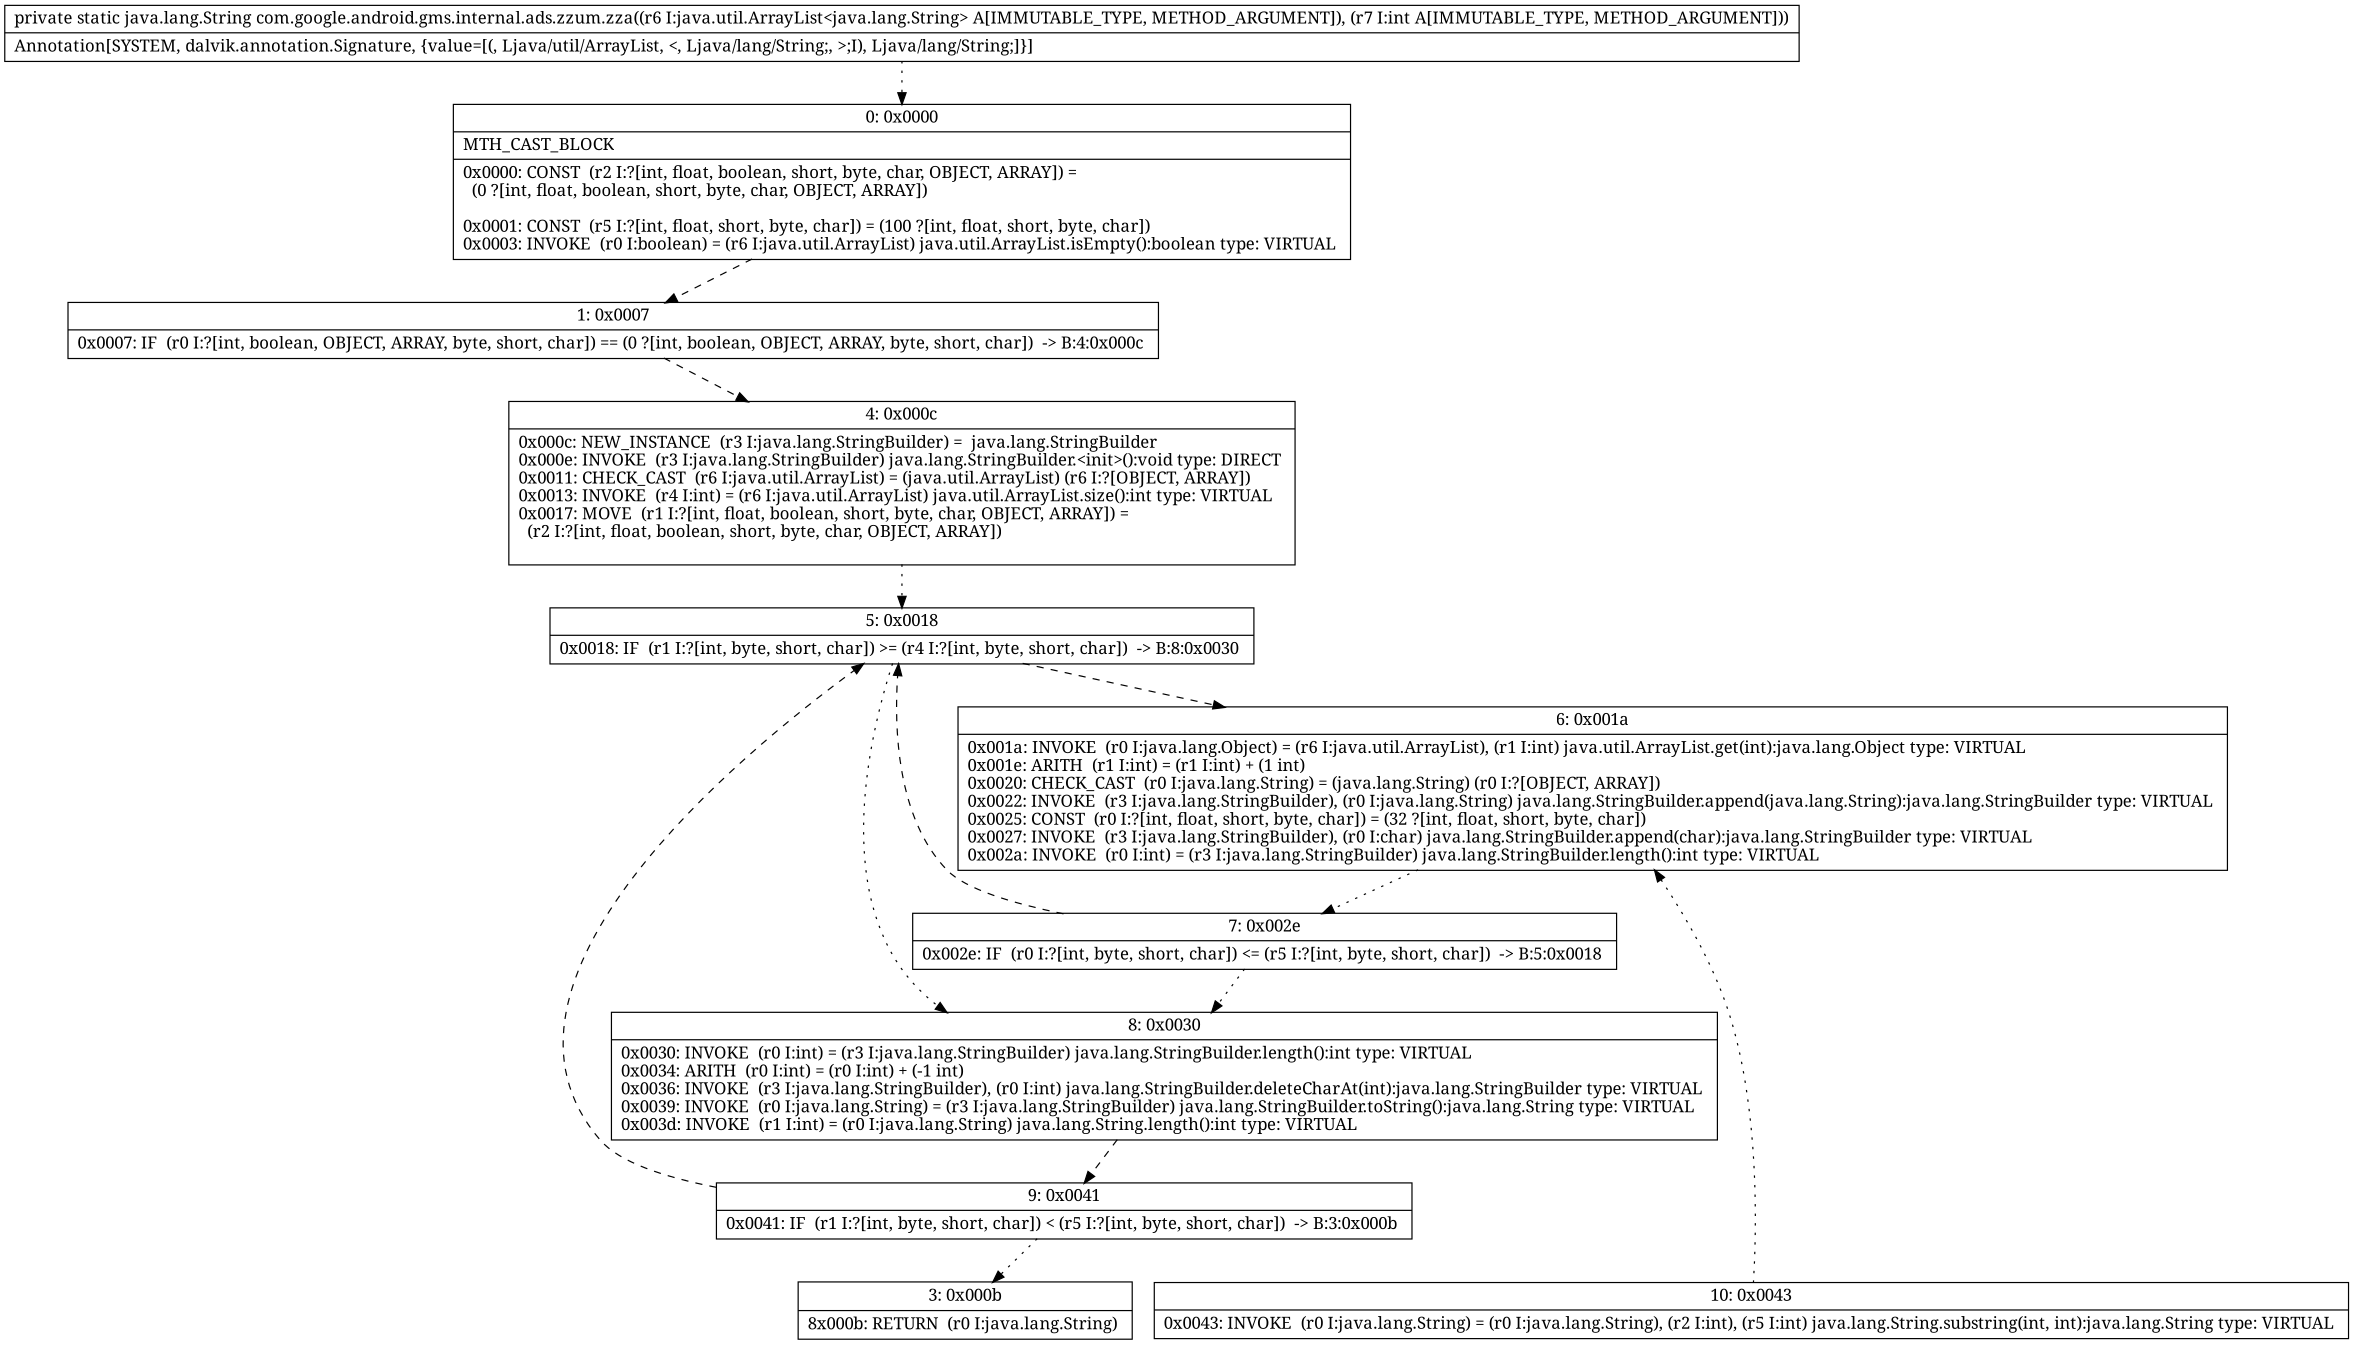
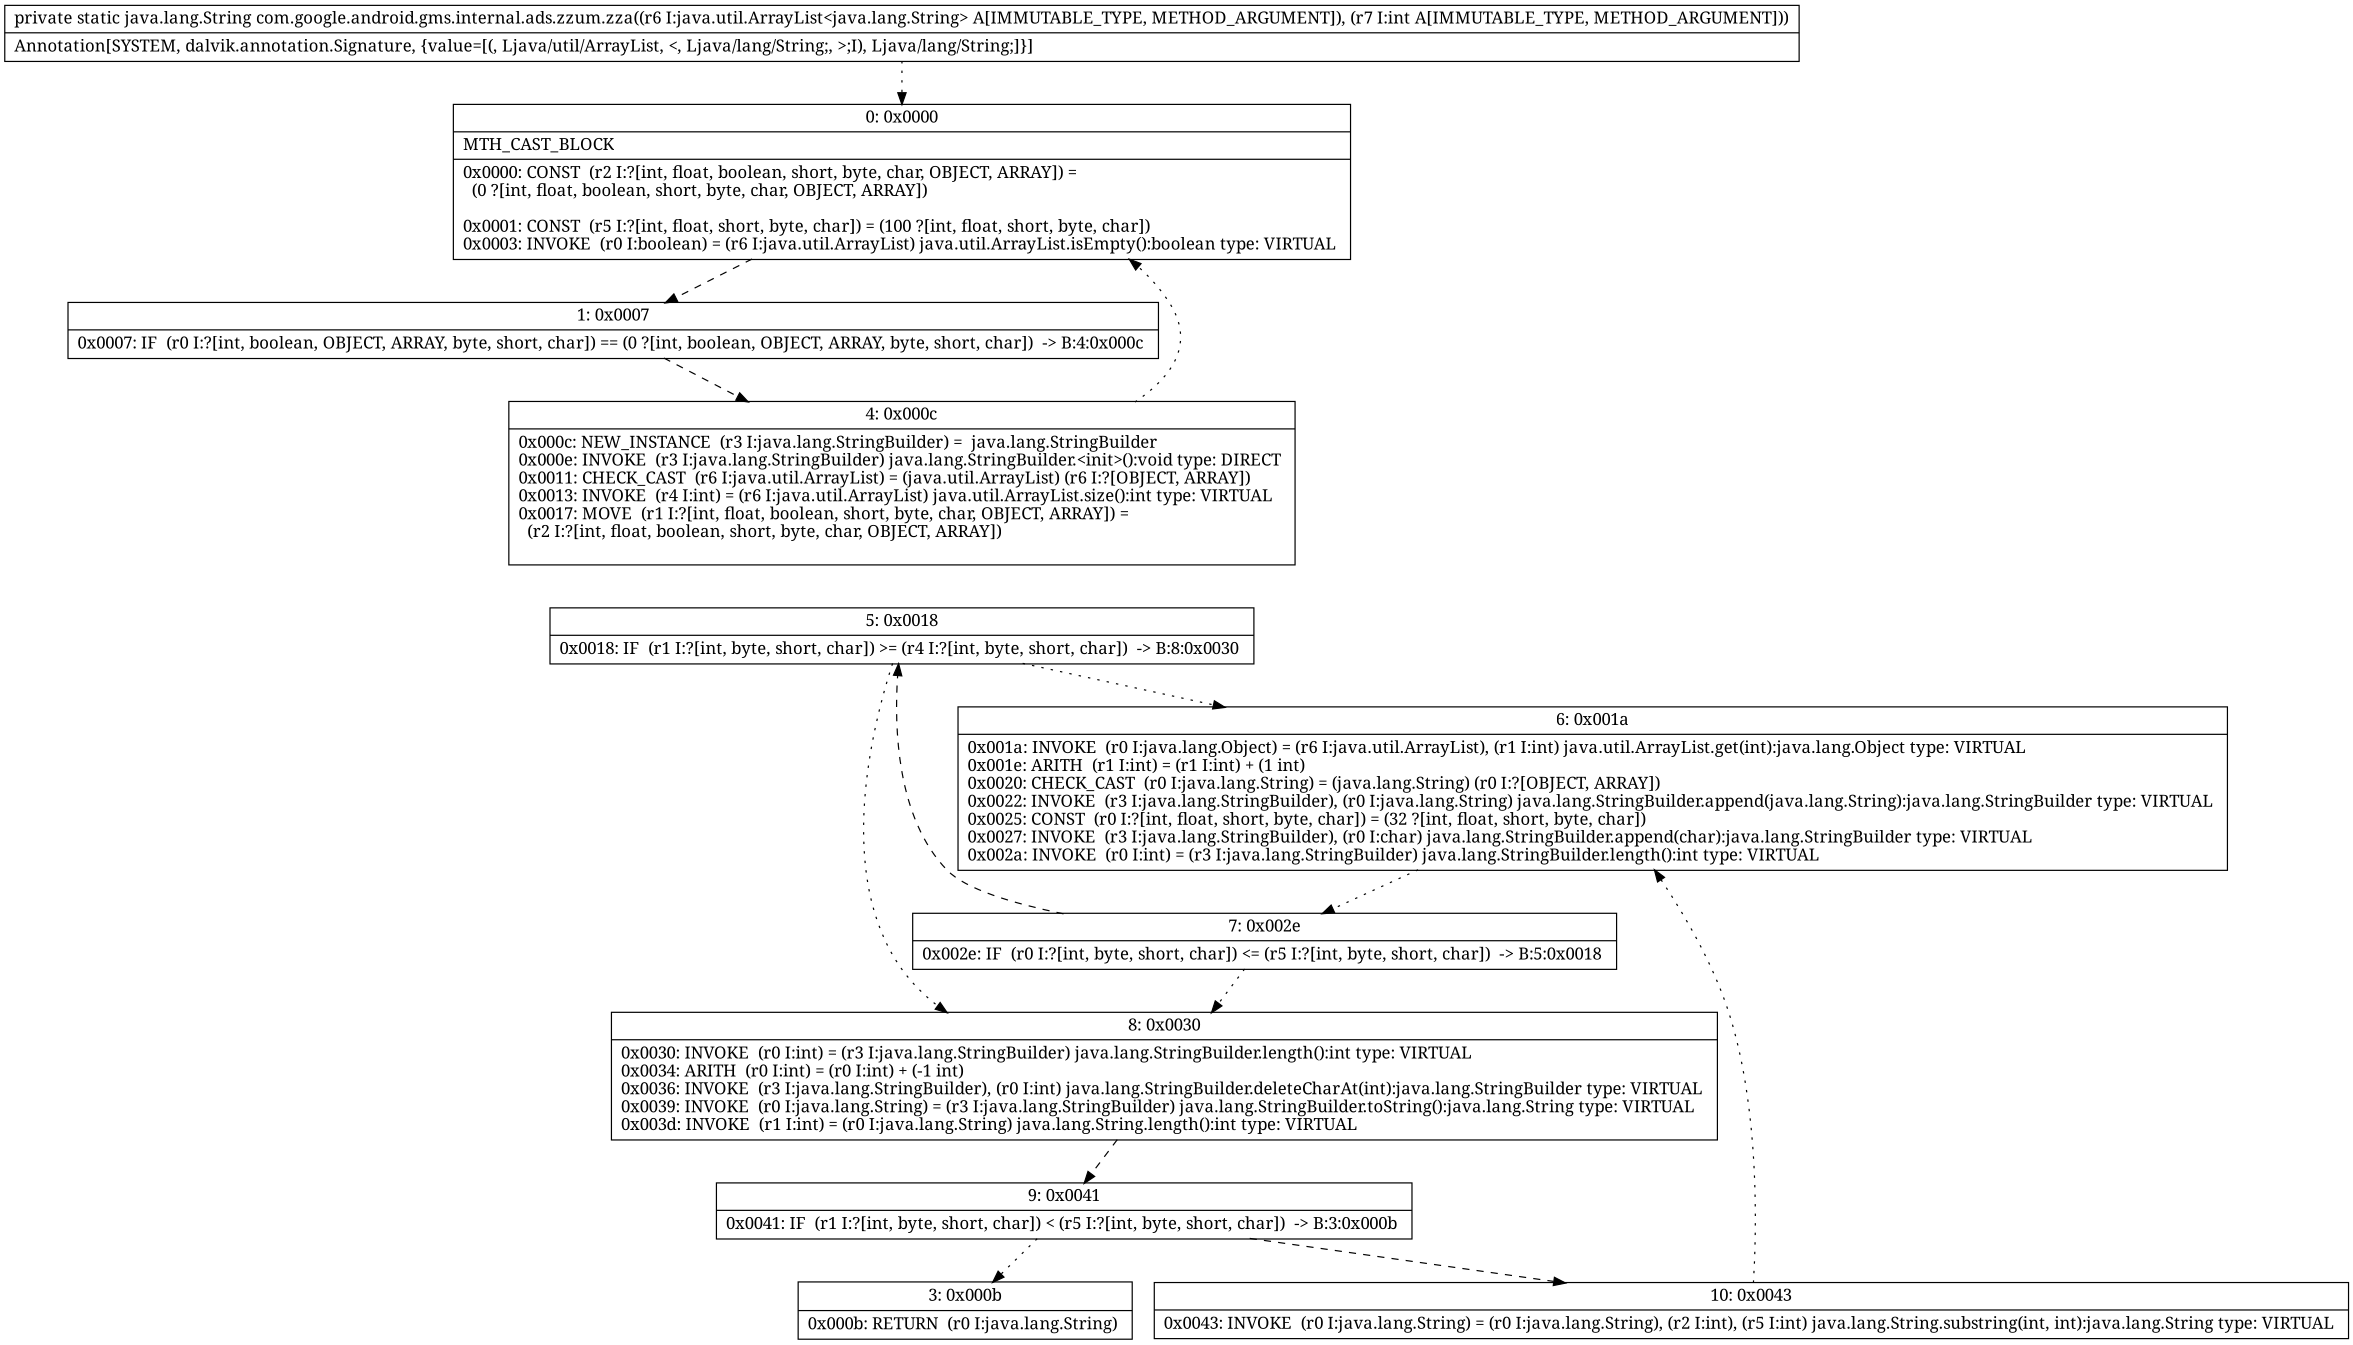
edge "4: 0x000c" -> "5: 0x0018": now "4: 0x000c" -> "0: 0x0000"
edge "5: 0x0018" -> "6: 0x001a": style dashed -> dotted
edge "9: 0x0041" -> "5: 0x0018": now "9: 0x0041" -> "10: 0x0043"
node "3: 0x000b": text "8x000b: RETURN  (r0 I:java.lang.String)" -> "0x000b: RETURN  (r0 I:java.lang.String)"
